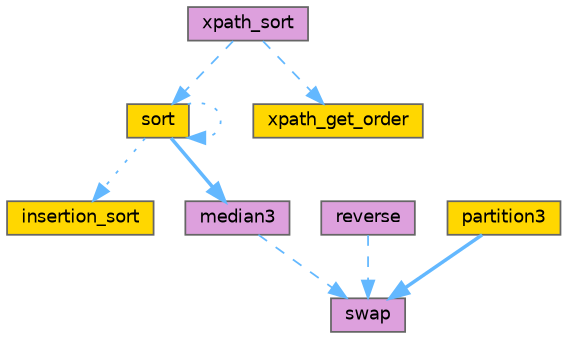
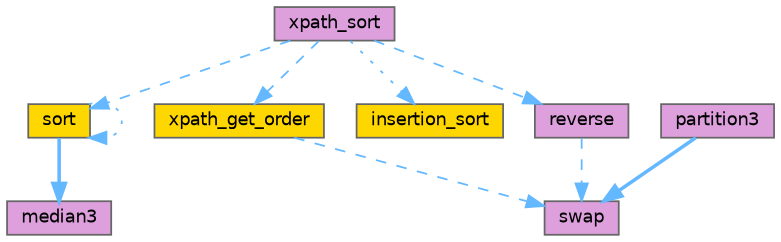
edge "xpath_sort" -> "reverse": added
edge "sort" -> "insertion_sort": now "xpath_sort" -> "insertion_sort"
node "partition3": fillcolor gold -> plum
edge "median3" -> "swap": now "xpath_get_order" -> "swap"
